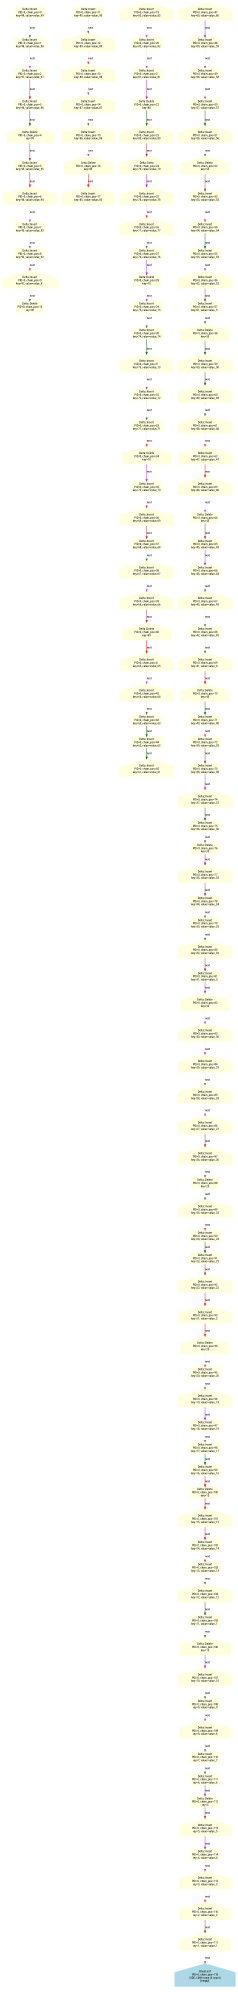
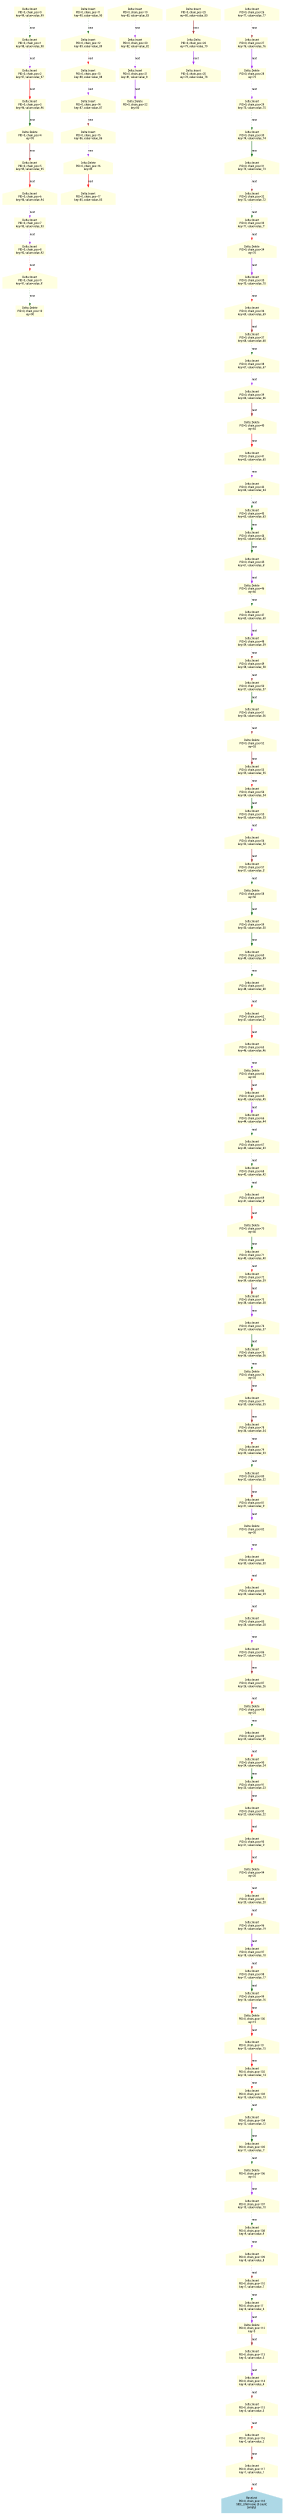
edge "Delta::Delete PID=0, chain_pos=22 key=80" -> "Delta::Insert PID=0, chain_pos=23 key=80, value=value_80": removed, label "next"
edge "Delta::Insert PID=0, chain_pos=25 key=78, value=value_78" -> "Delta::Insert PID=0, chain_pos=26 key=77, value=value_77": removed, label "next"
node "Delta::Delete PID=0, chain_pos=46 key=60": added
